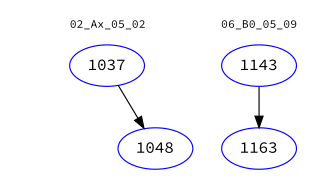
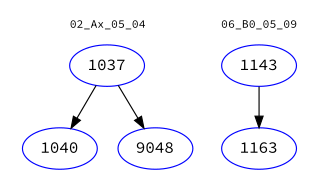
cluster "02_Ax_05_02": label "02_Ax_05_02" -> "02_Ax_05_04"
node "1040": added
node "1048": label "1048" -> "9048"
